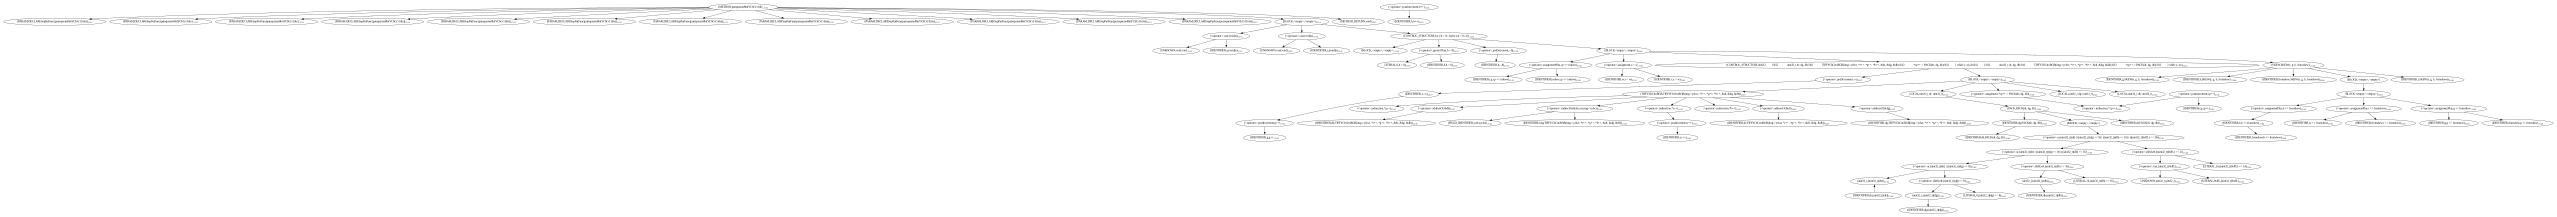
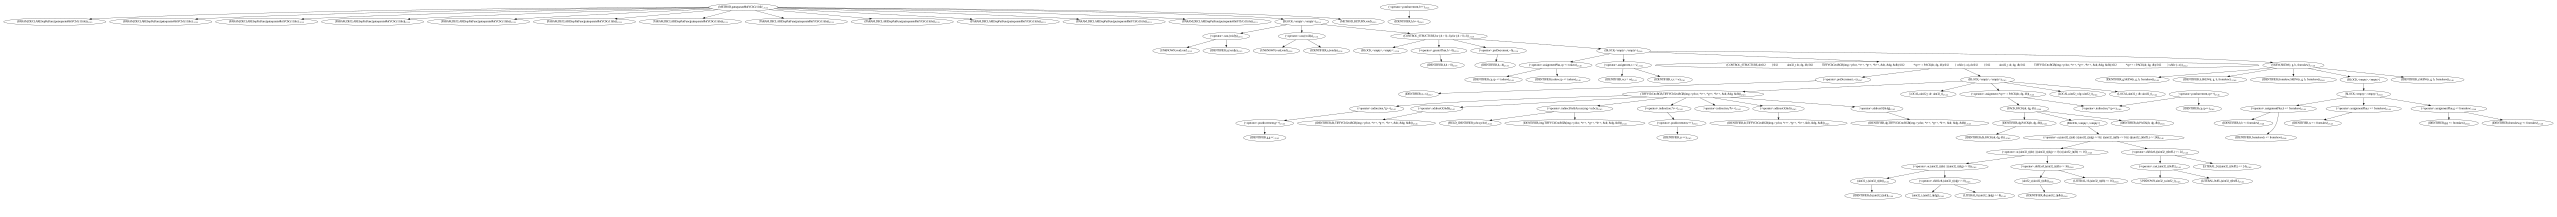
node "(LITERAL,0,h > 0)": removed
edge "(LOCAL,uint32_t dr: uint32_t)" -> "(PACK,PACK(dr, dg, db))": now "(<operator>.assignment,*cp++ = PACK(dr, dg, db))" -> "(PACK,PACK(dr, dg, db))"
edge "(IDENTIFIER,x,--x)" -> "(<operator>.postIncrement,g++)": now "(<operator>.indirection,*g++)" -> "(<operator>.postIncrement,g++)"
node "(IDENTIFIER,fromskew,r += fromskew)": removed
edge "(IDENTIFIER,b,b += fromskew)" -> "(IDENTIFIER,fromskew,b += fromskew)": now "(<operator>.assignmentPlus,b += fromskew)" -> "(IDENTIFIER,fromskew,b += fromskew)"
edge "(IDENTIFIER,dr,(uint32_t)(dr))" -> "(uint32_t,(uint32_t)(dr))": reversed
node "(IDENTIFIER,dg,(uint32_t)(dg))": removed
